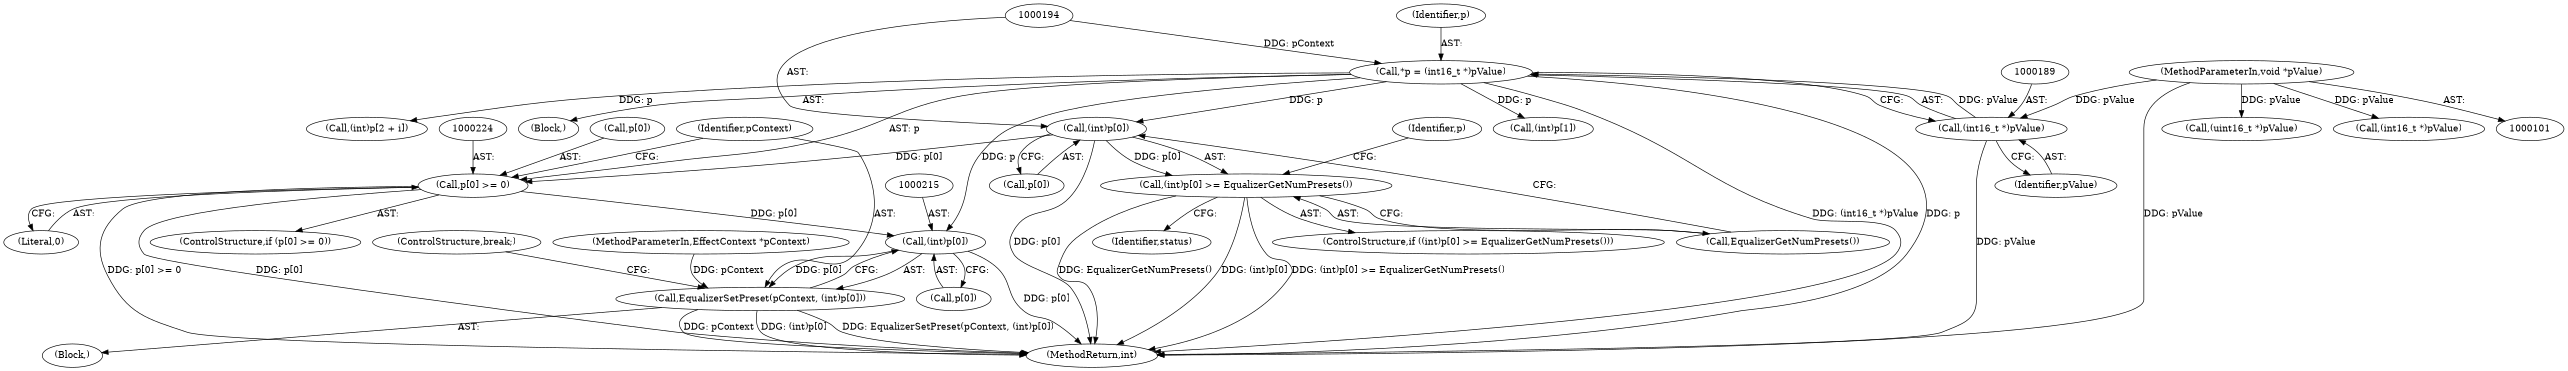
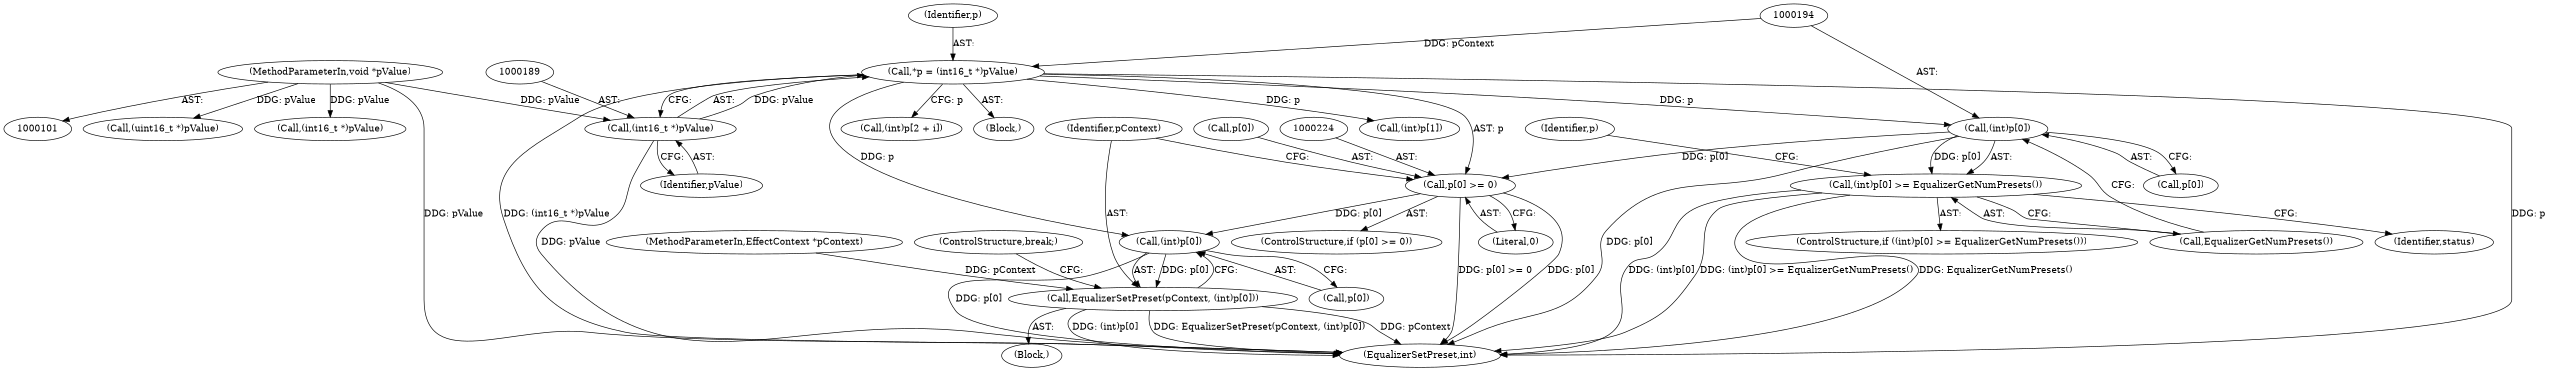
edge "(Call,*p = (int16_t *)pValue)" -> "(Call,(int)p[2 + i])": label "DDG: p" -> "CFG: p"
node "1000215": removed
node "(MethodReturn,int)": label "(MethodReturn,int)" -> "(EqualizerSetPreset,int)"
